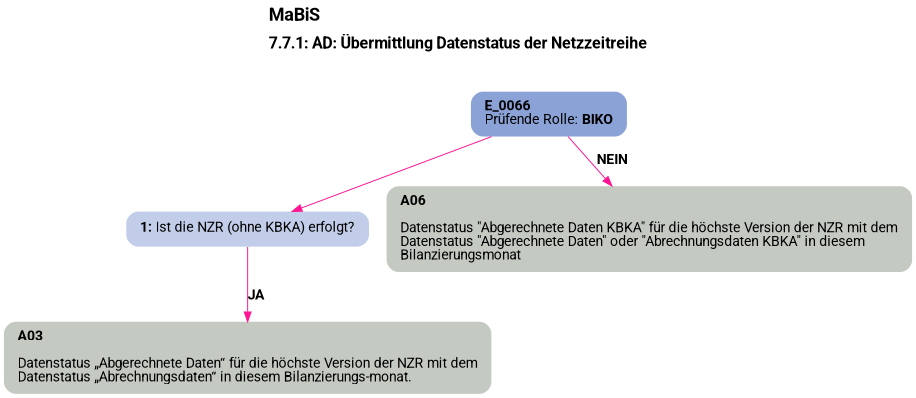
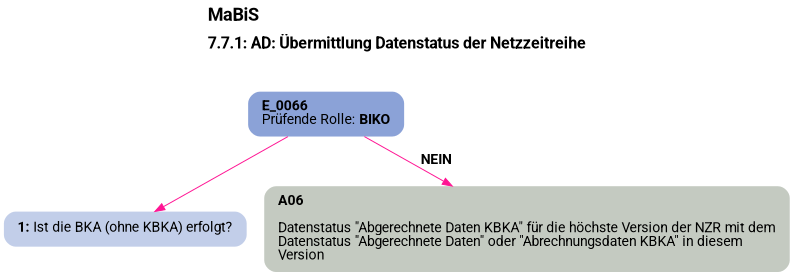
node "1:": text "Ist die NZR (ohne KBKA) erfolgt?" -> "Ist die BKA (ohne KBKA) erfolgt?"
node "A06": text "Bilanzierungsmonat" -> "Version"
node "A03": removed
